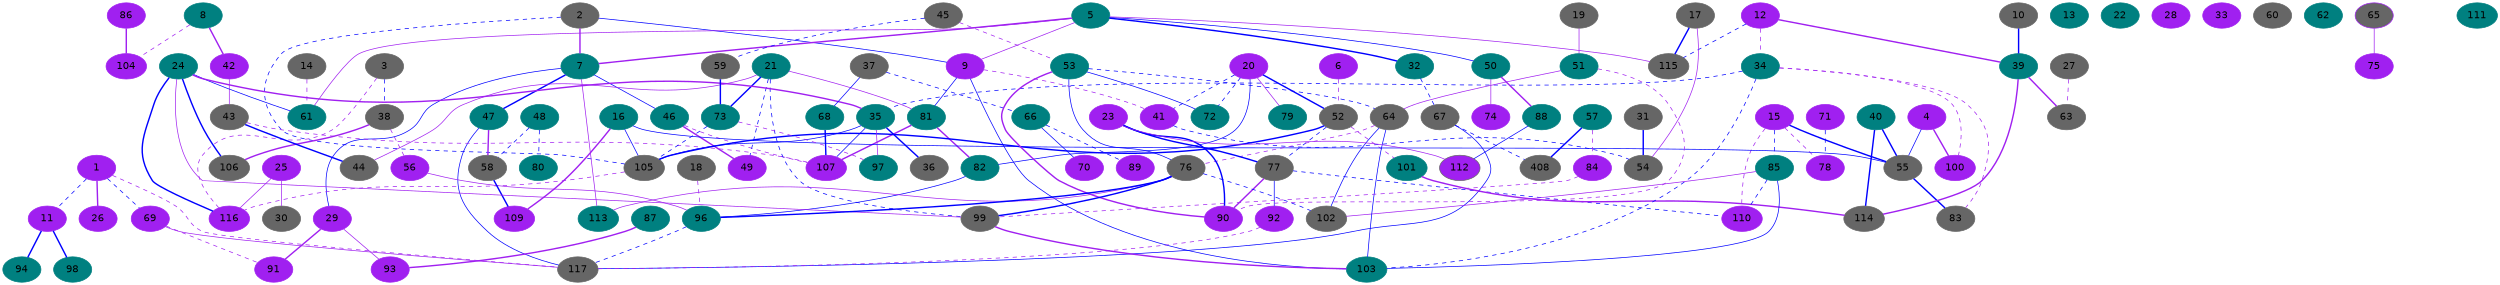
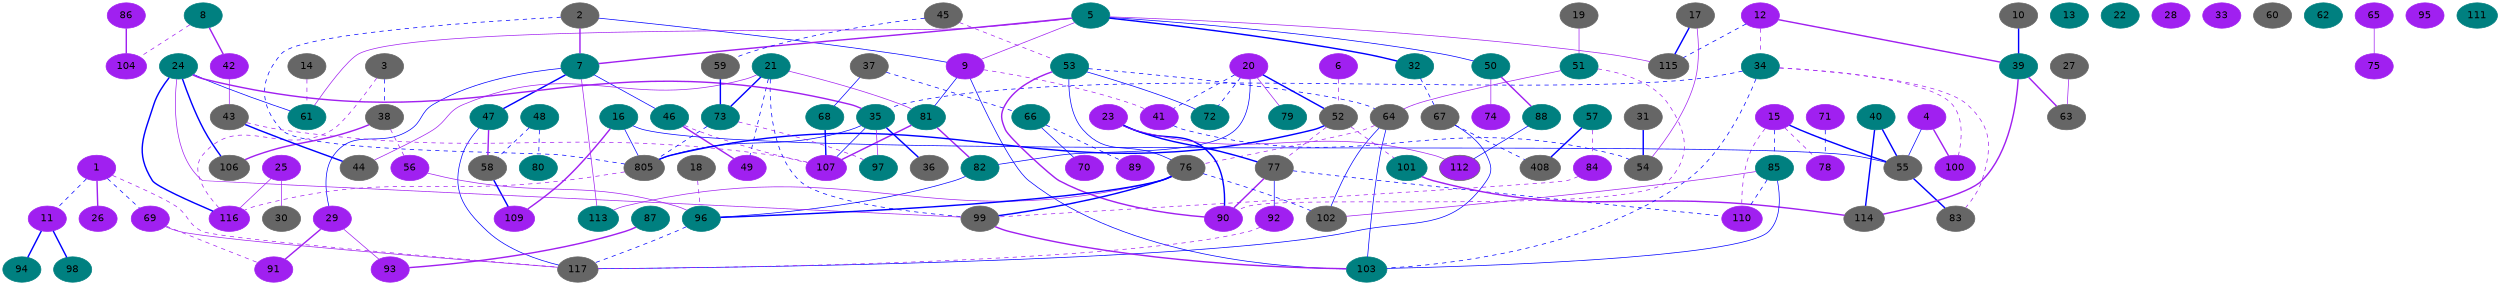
node "65": fillcolor gray40 -> purple
node "95": added
edge "27" -- "63": style dashed -> solid
edge "52" -- "77": color blue -> purple
node "105": label "105" -> "805"
